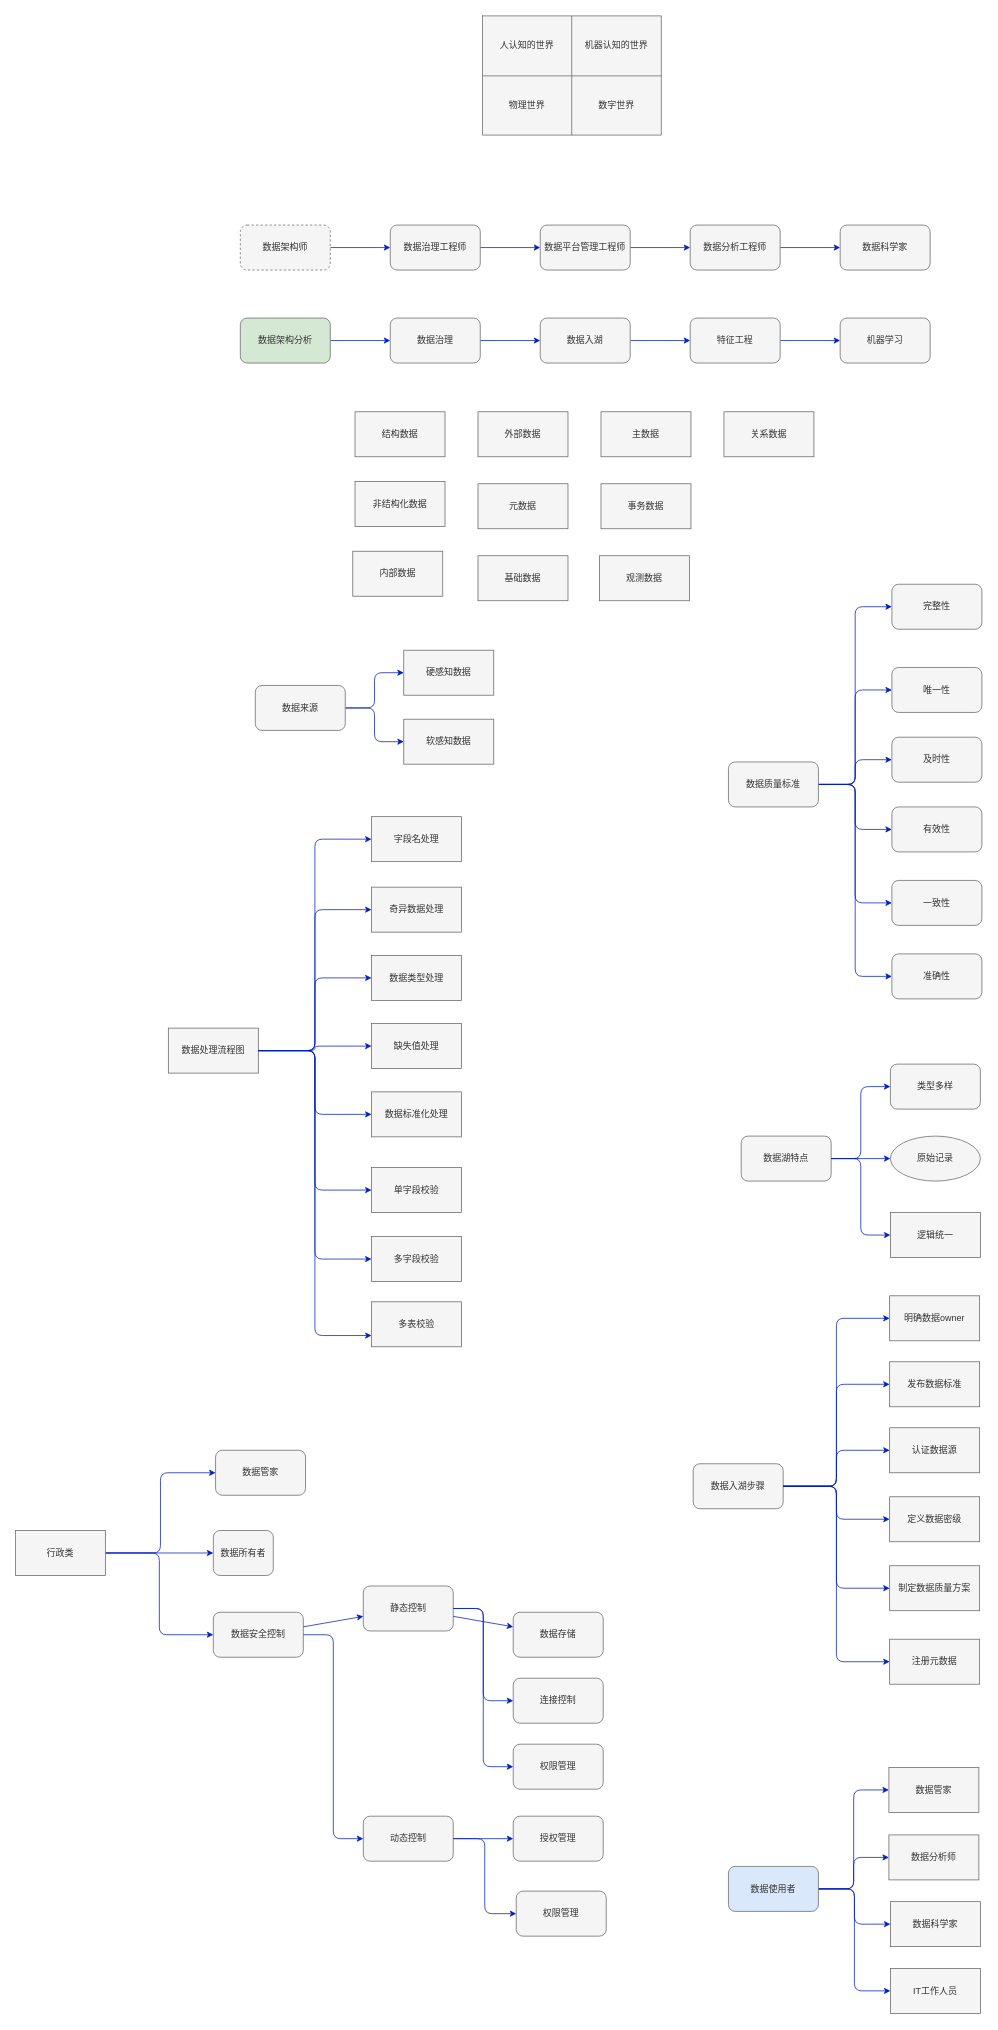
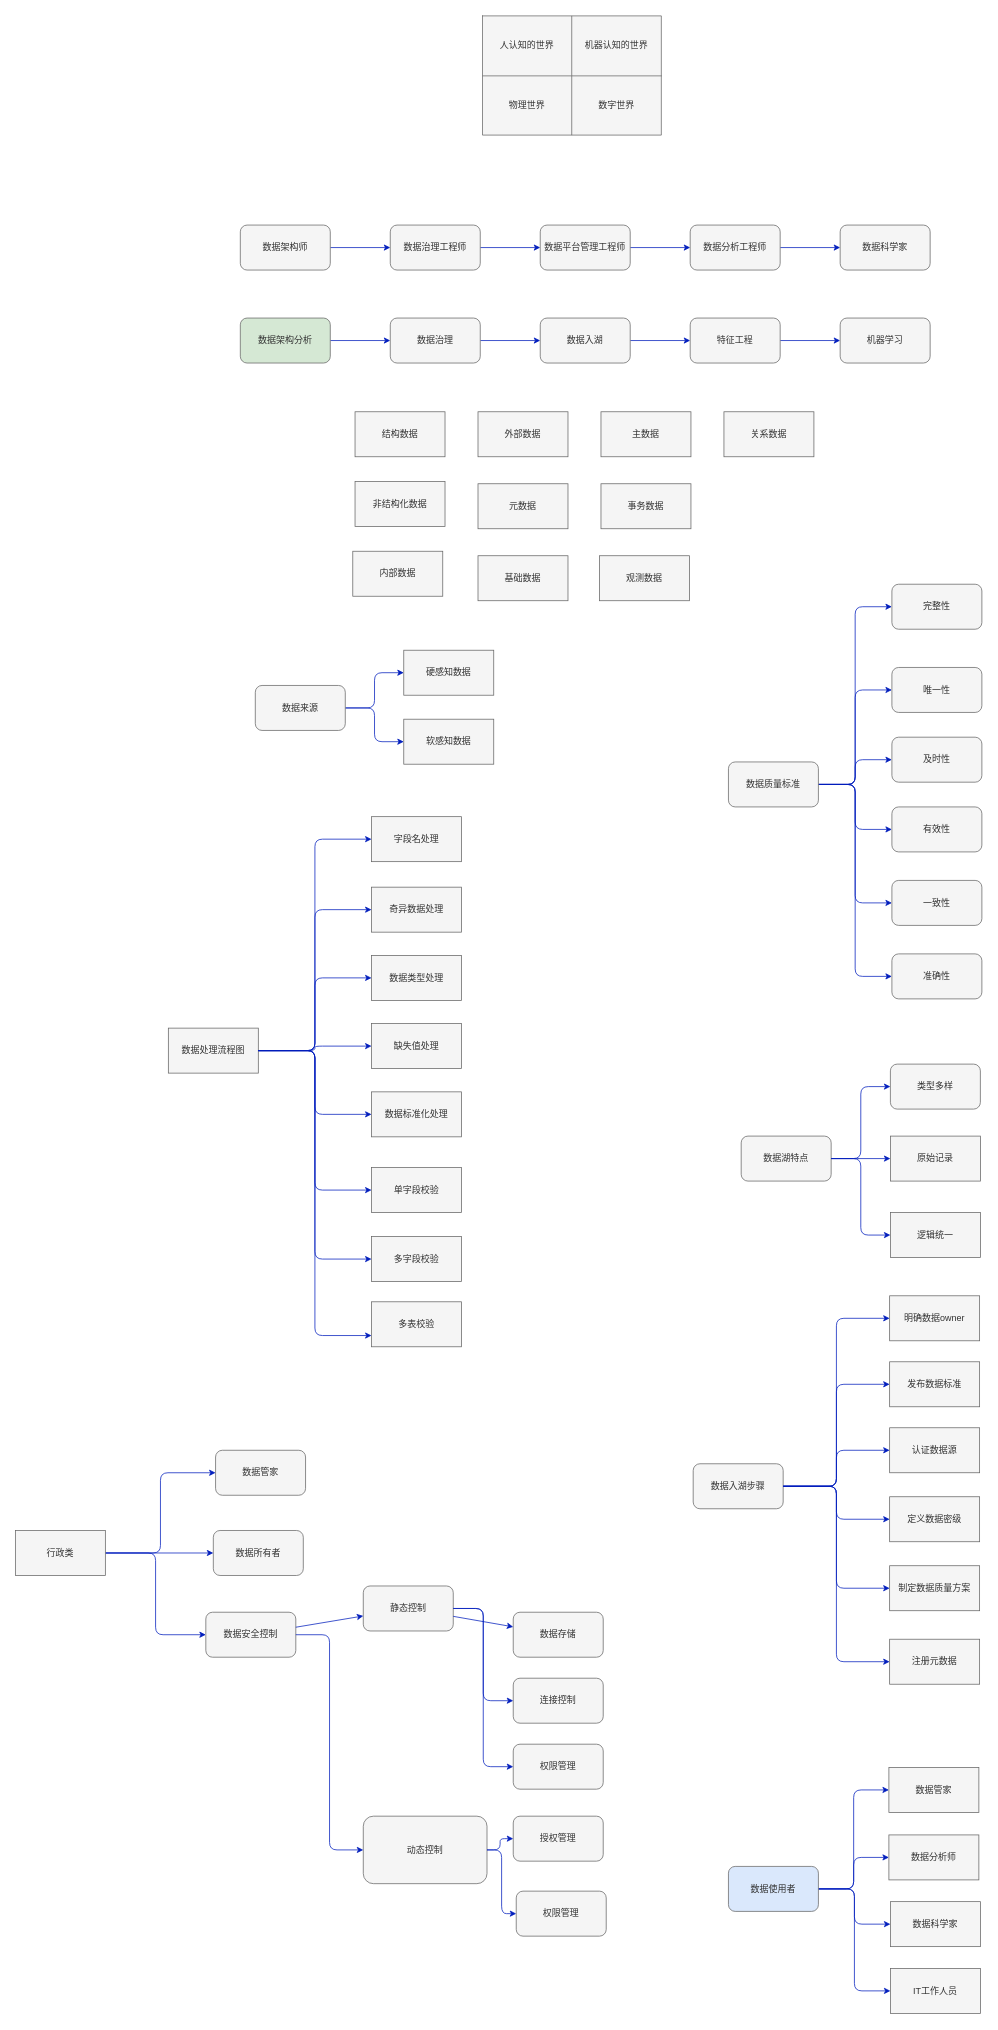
node "数据架构师": style dashed -> solid
node "原始记录": shape ellipse -> rectangle
node "数据所有者": size 60x45 -> 90x45
node "数据安全控制": moved (258, 1635) -> (251, 1635)
node "动态控制": size 90x45 -> 124x68
